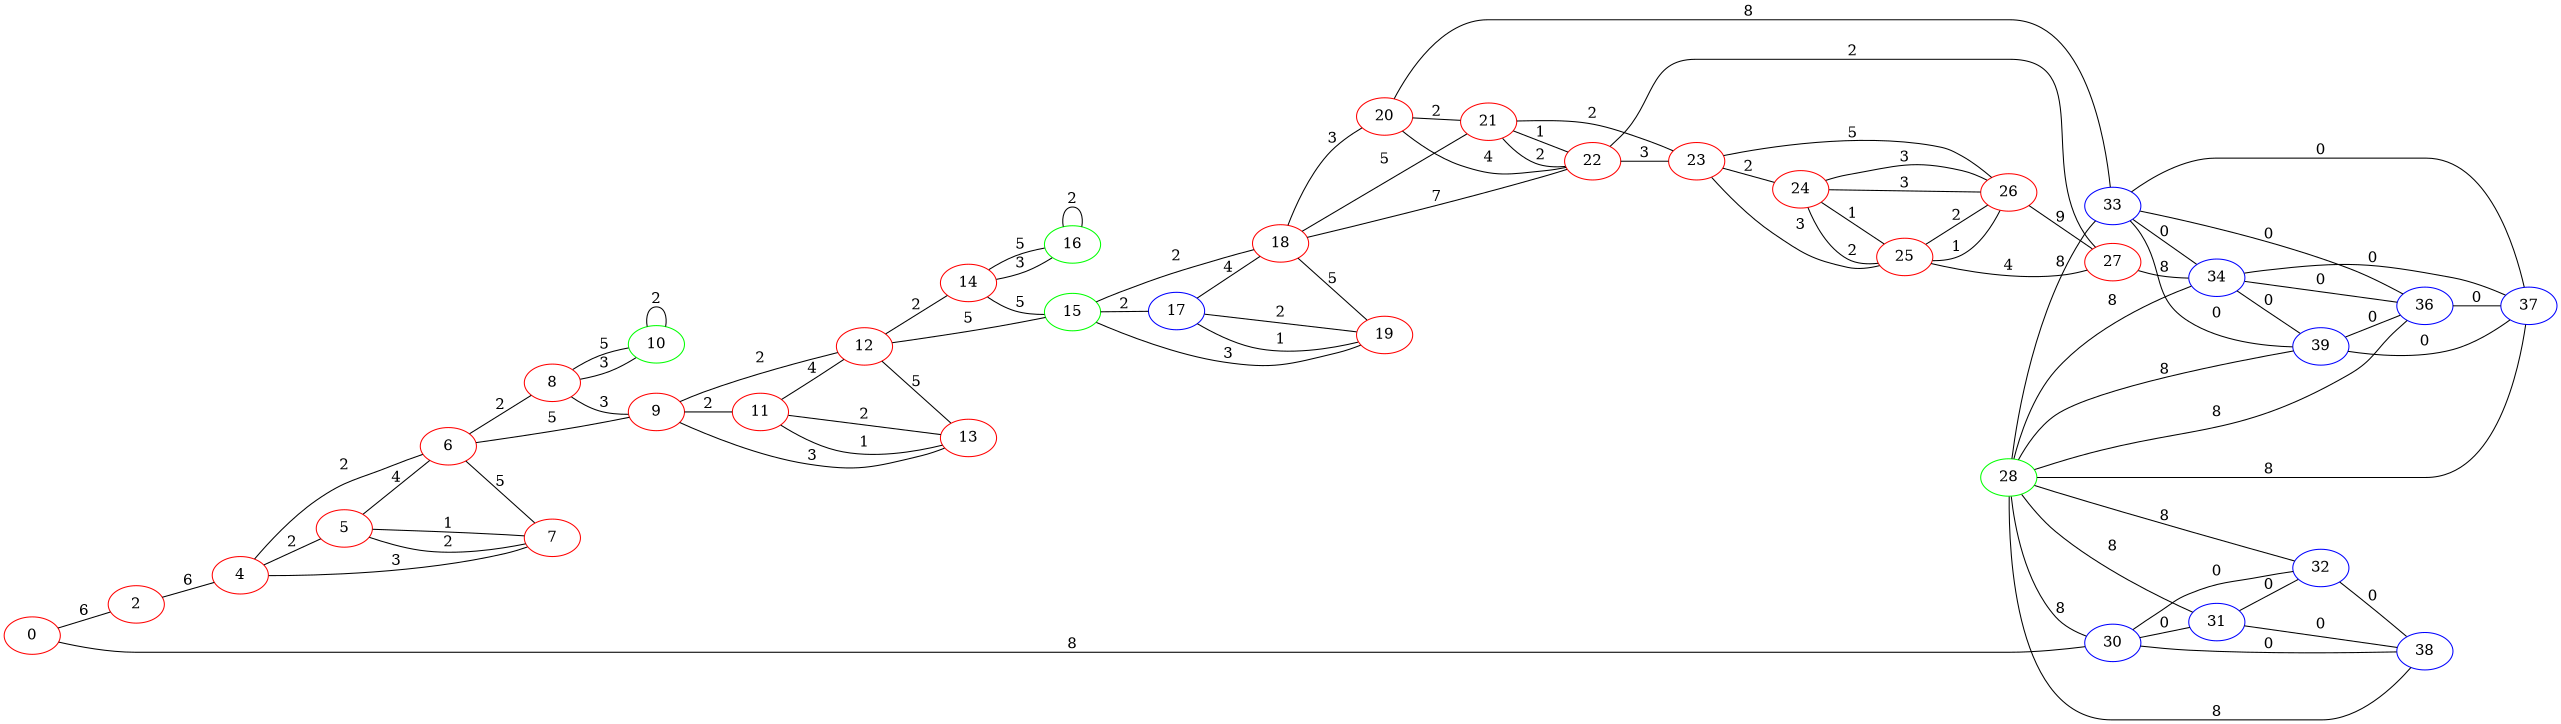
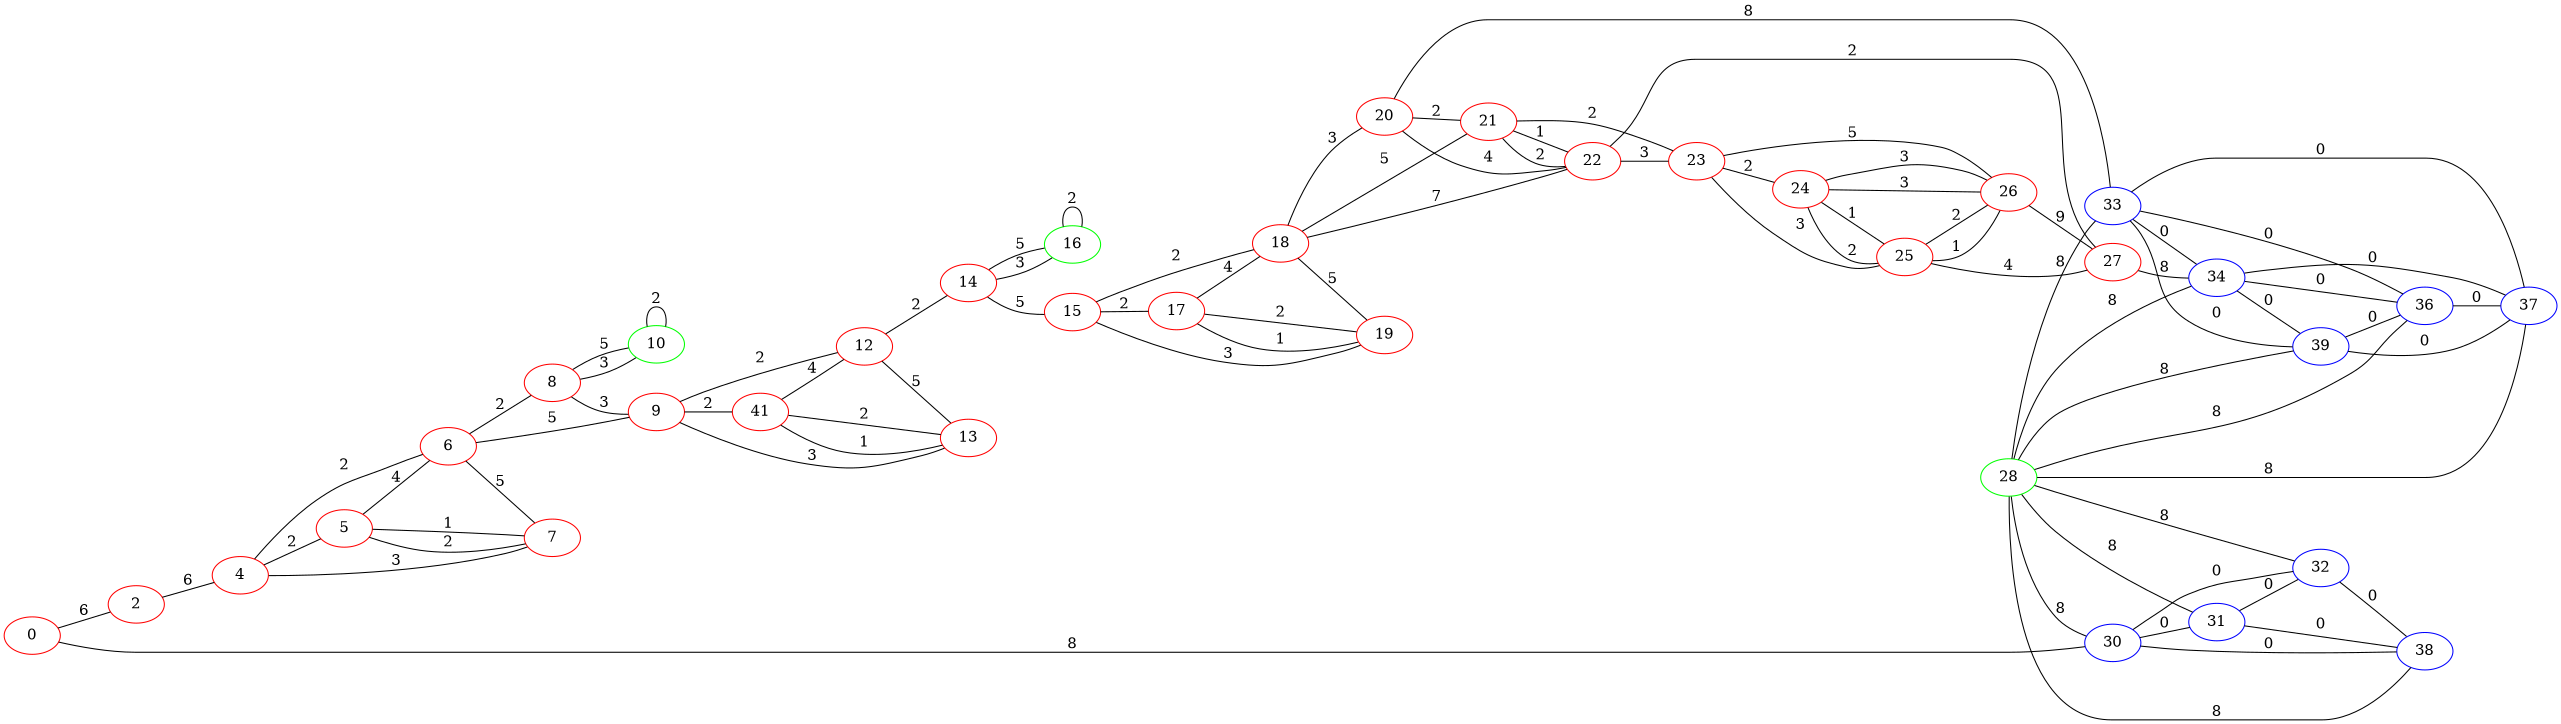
node "17": color blue -> red
node "15": color green -> red
edge "15" -- "12": removed, label "5"
node "11": label "11" -> "41"
